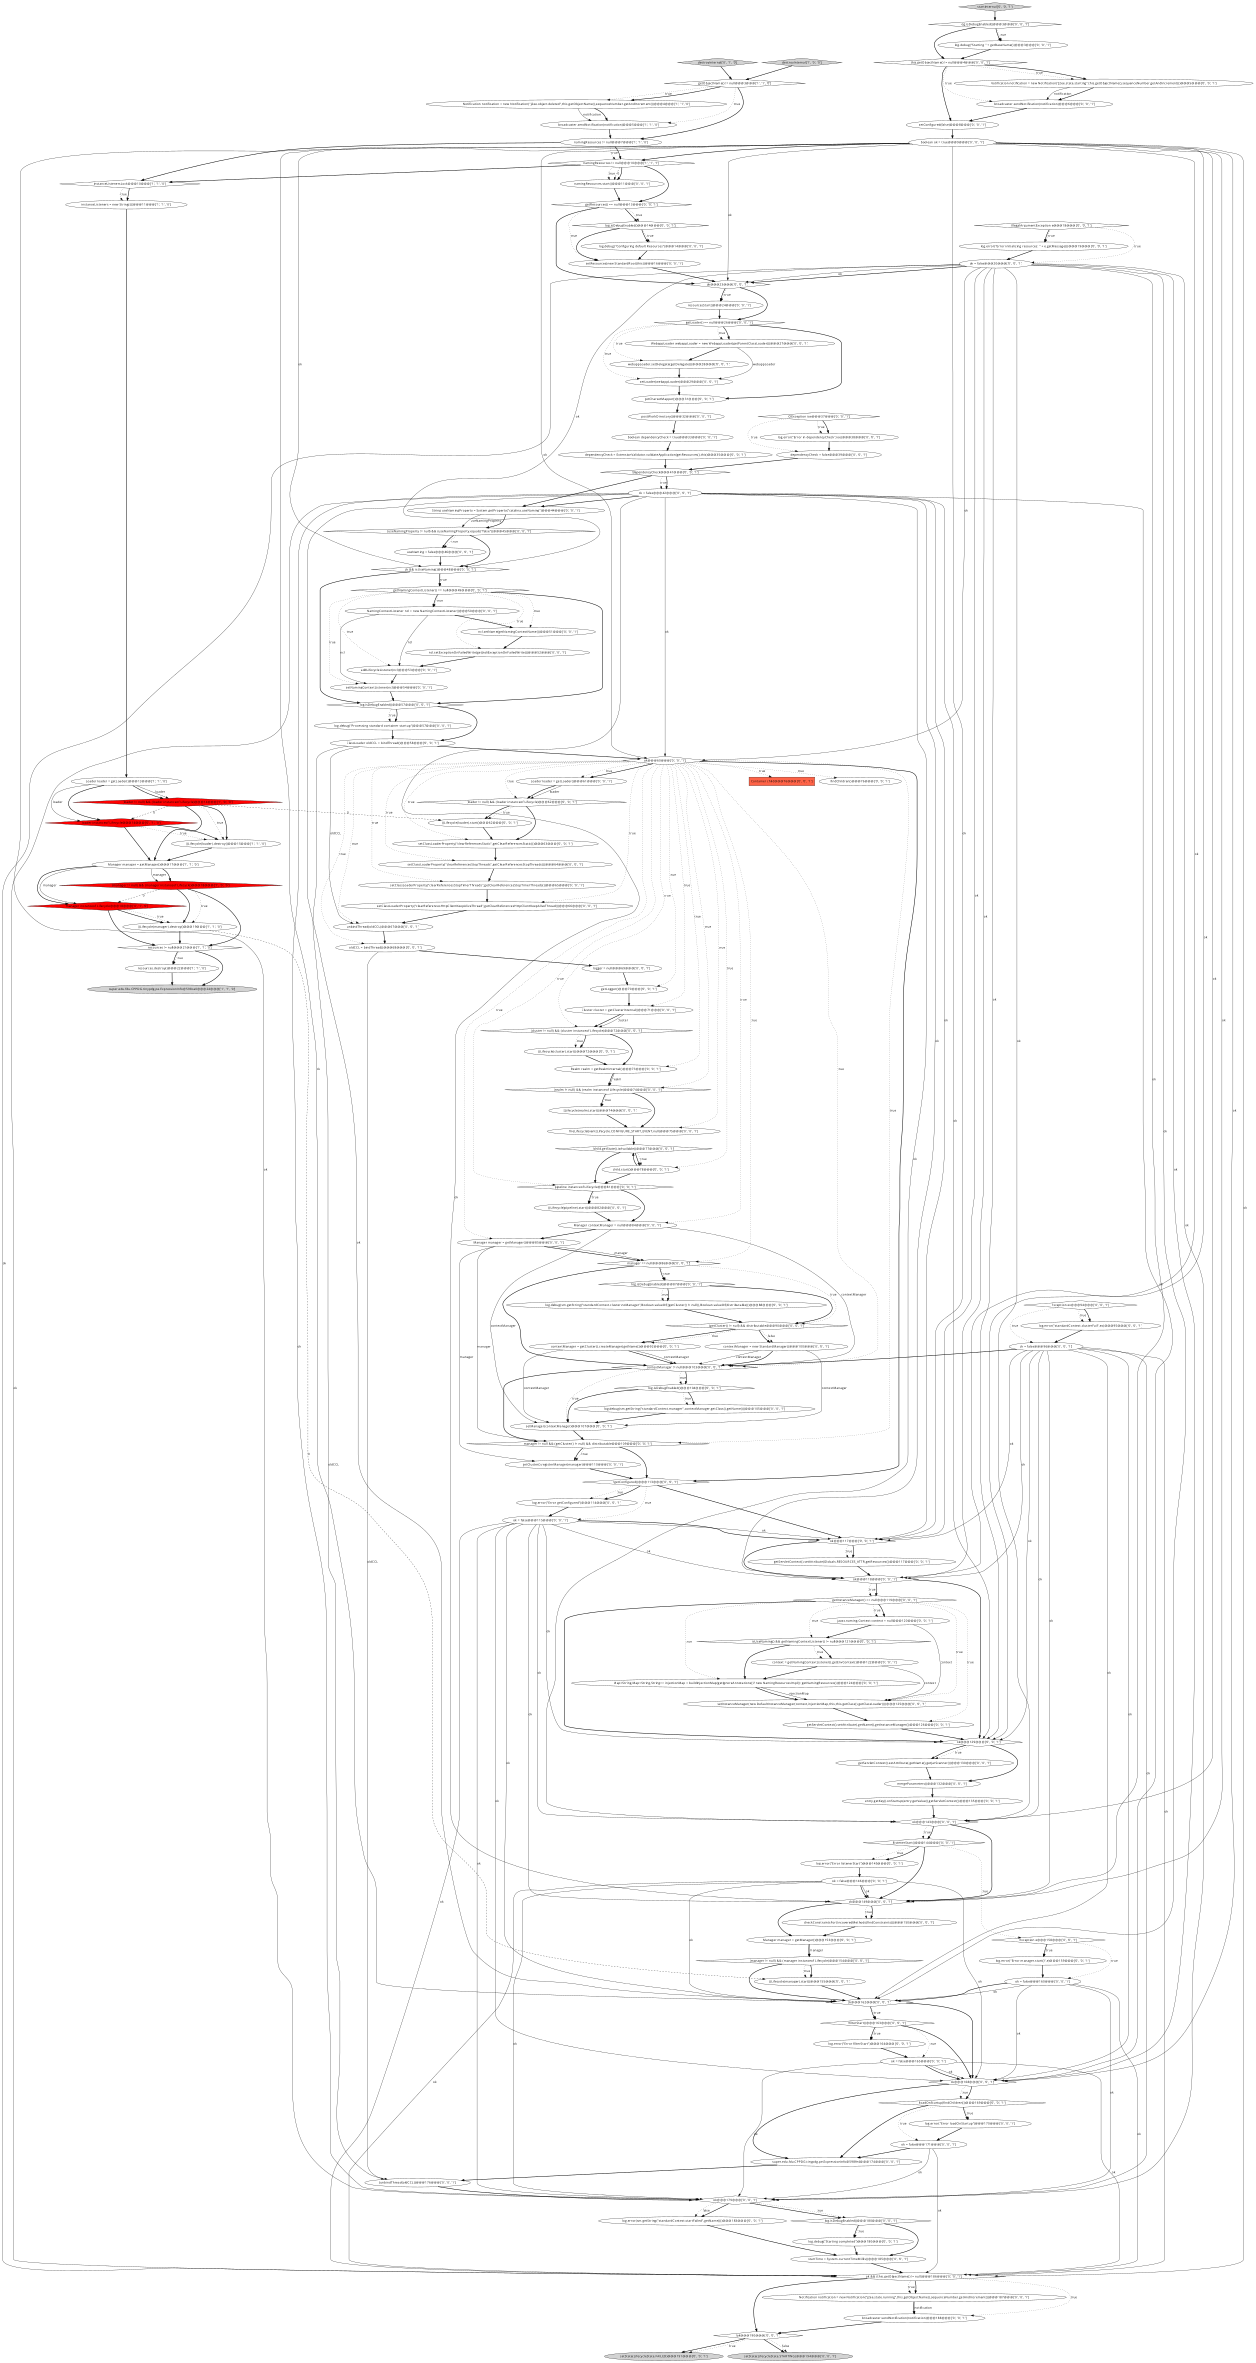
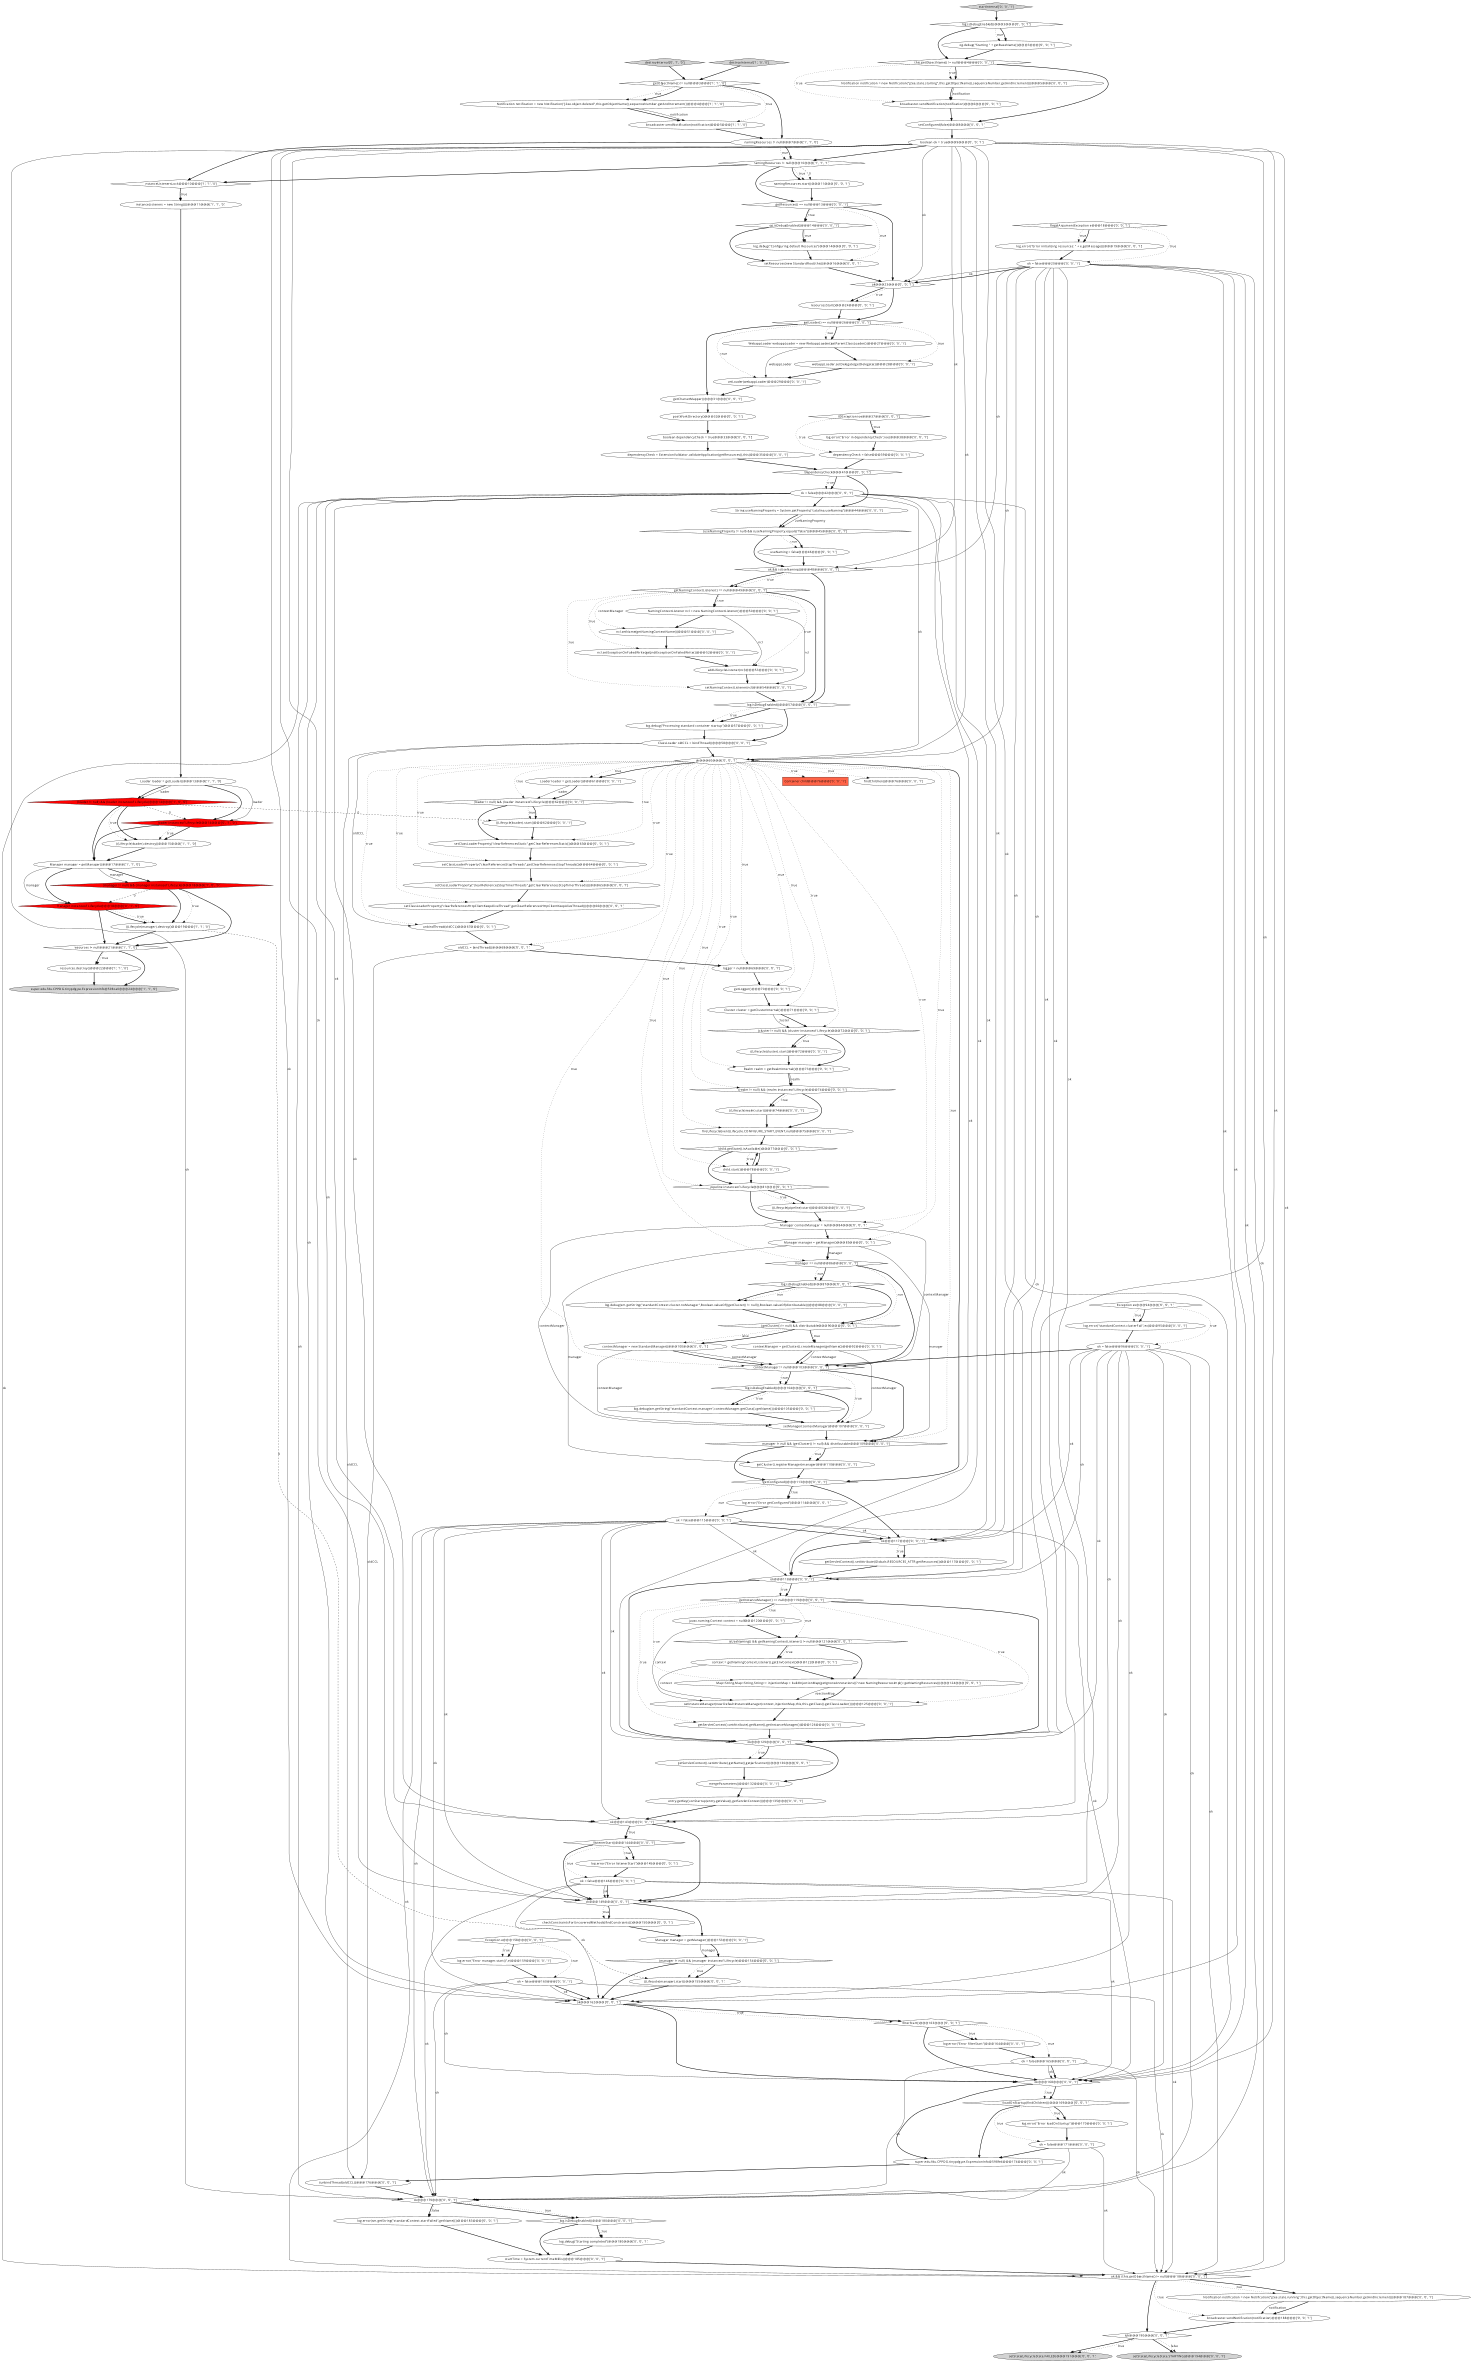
edge "getNamingContextListener() == null@@@49@@@['0', '0', '1']" -> "ncl.setName(getNamingContextName())@@@51@@@['0', '0', '1']": label "true" -> "contextManager"
edge "ok@@@60@@@['0', '0', '1']" -> "logger = null@@@69@@@['0', '0', '1']": added, label "true"
edge "!listenerStart()@@@144@@@['0', '0', '1']" -> "Exception e@@@158@@@['0', '0', '1']": now "!listenerStart()@@@144@@@['0', '0', '1']" -> "ok = false@@@146@@@['0', '0', '1']"
